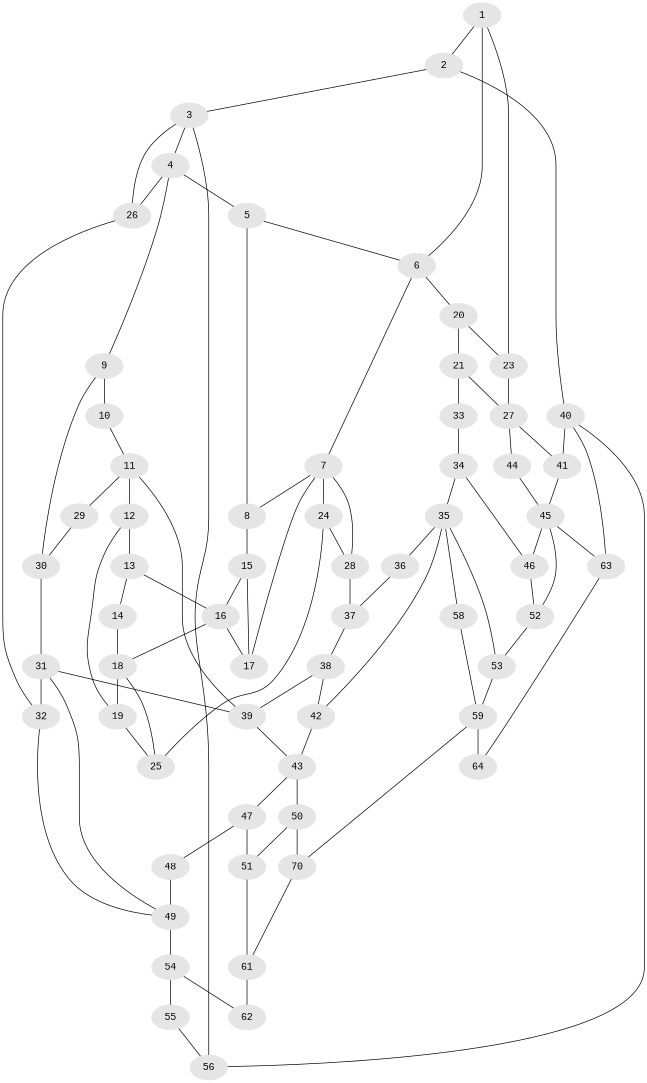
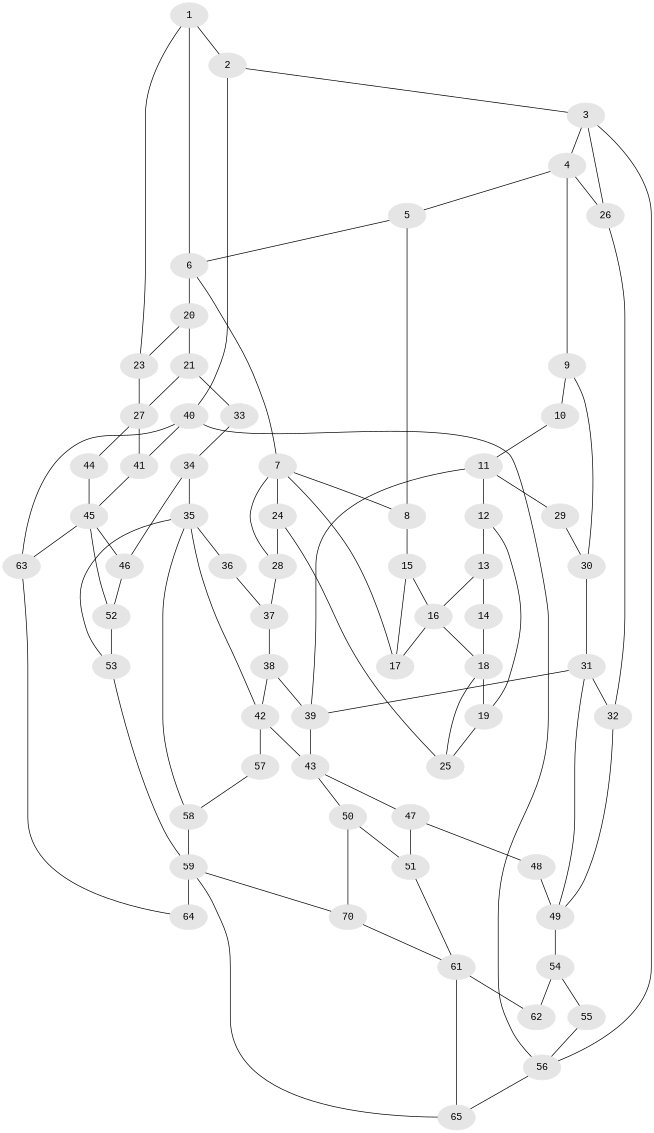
node "57": added
node "65": added
